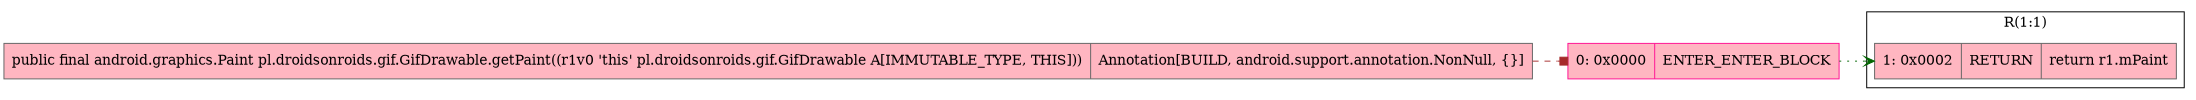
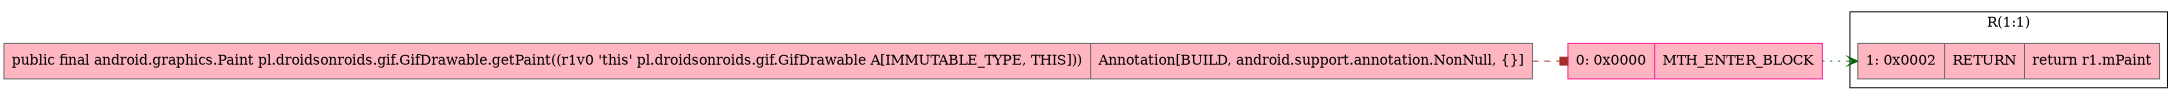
node "0: 0x0000": text "ENTER_ENTER_BLOCK" -> "MTH_ENTER_BLOCK"
